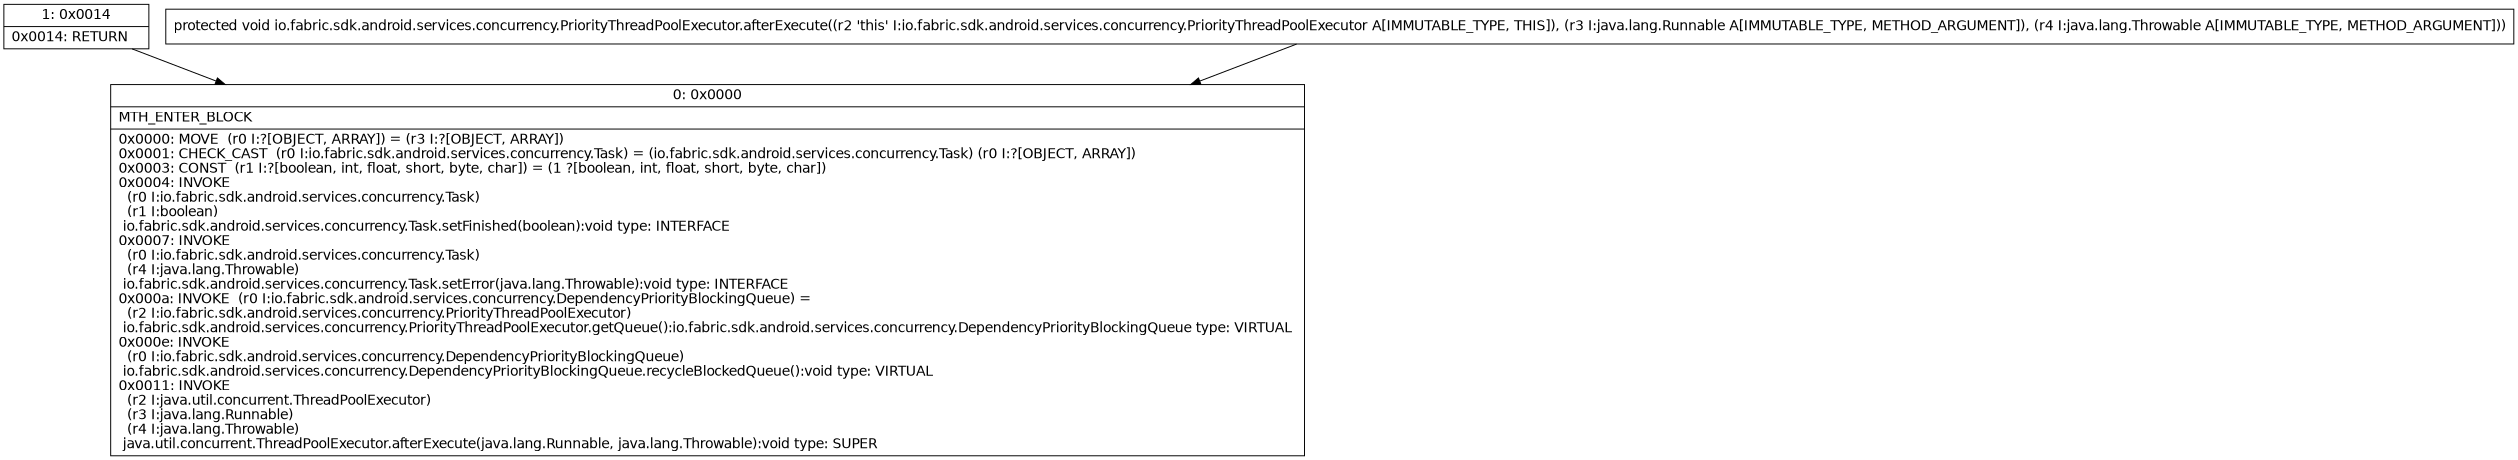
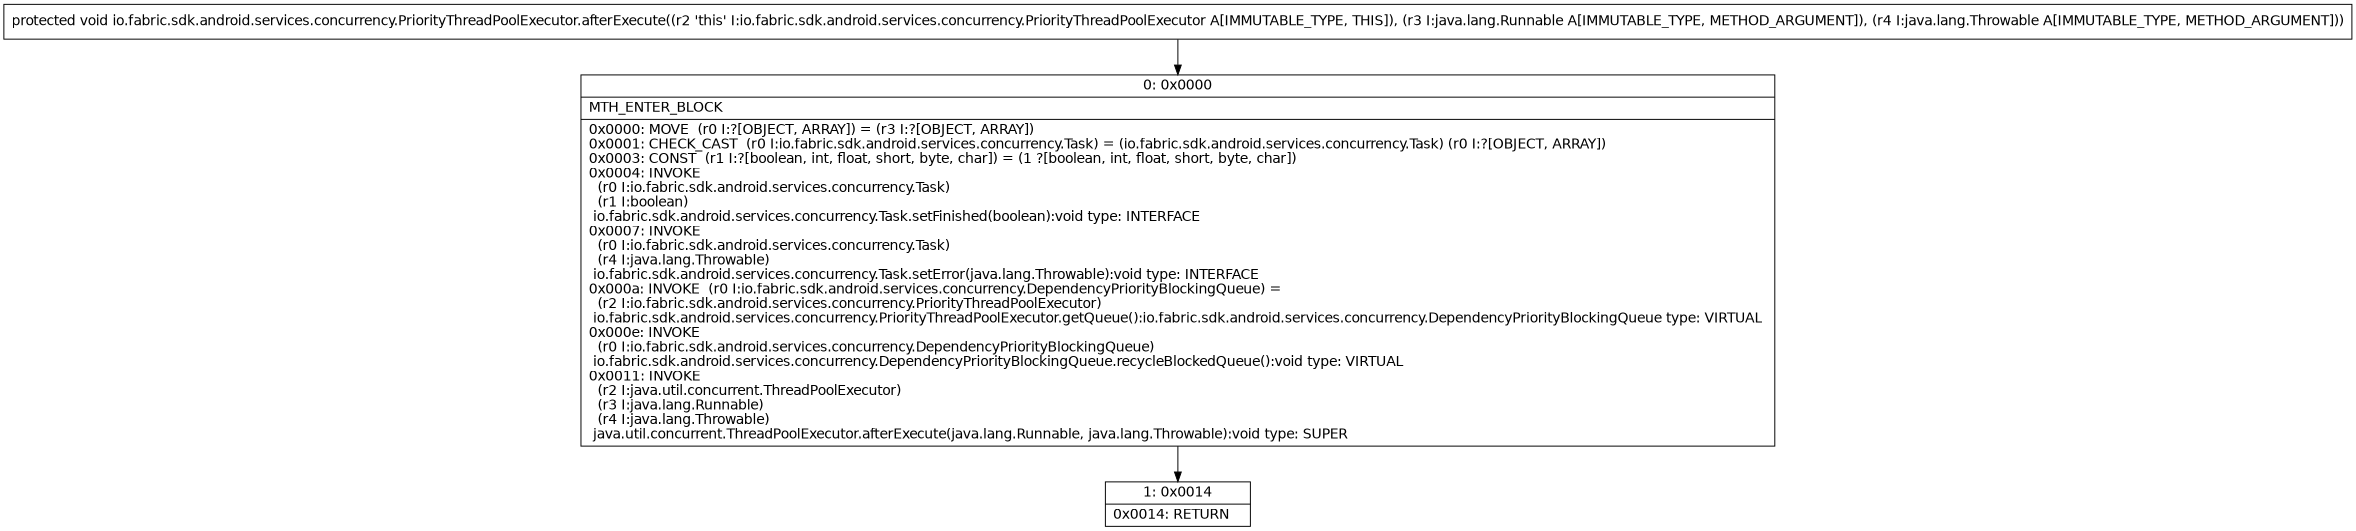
edge "1: 0x0014" -> "0: 0x0000": reversed
